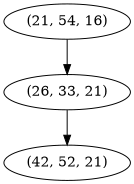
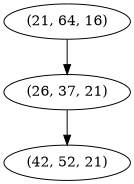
node "(21, 54, 16)": label "(21, 54, 16)" -> "(21, 64, 16)"
node "(26, 33, 21)": label "(26, 33, 21)" -> "(26, 37, 21)"
